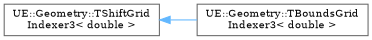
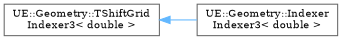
node "UE::Geometry::TBoundsGrid Indexer3< double >": label "UE::Geometry::TBoundsGrid Indexer3< double >" -> "UE::Geometry::Indexer Indexer3< double >"
